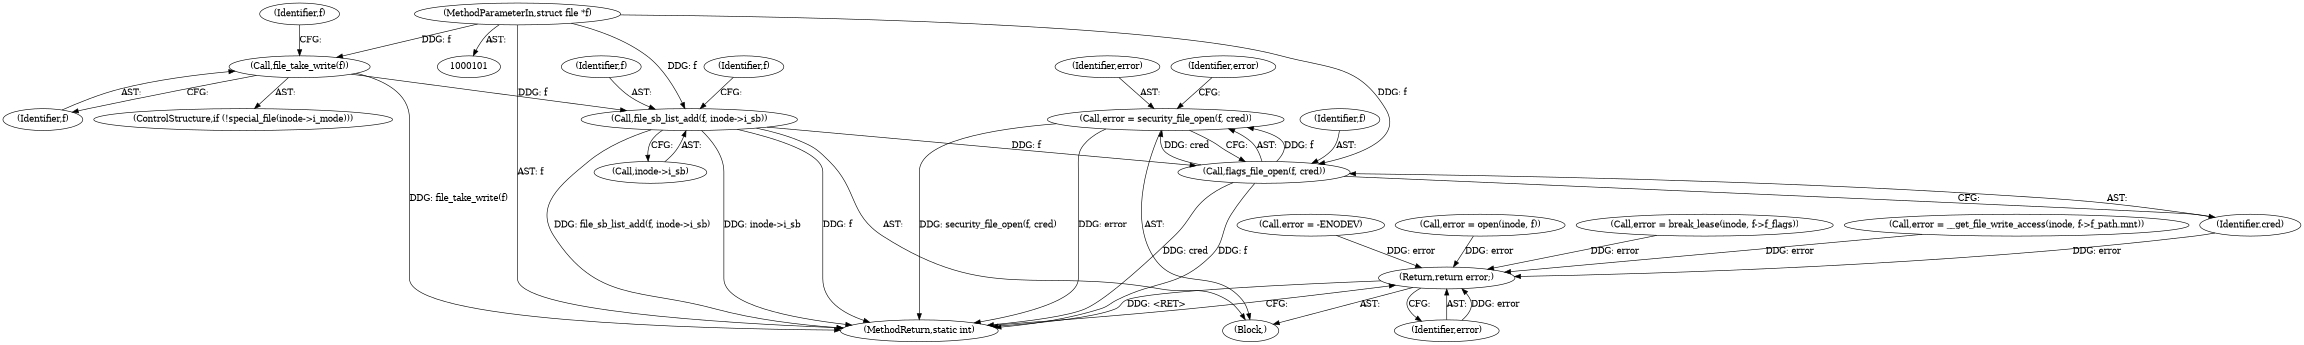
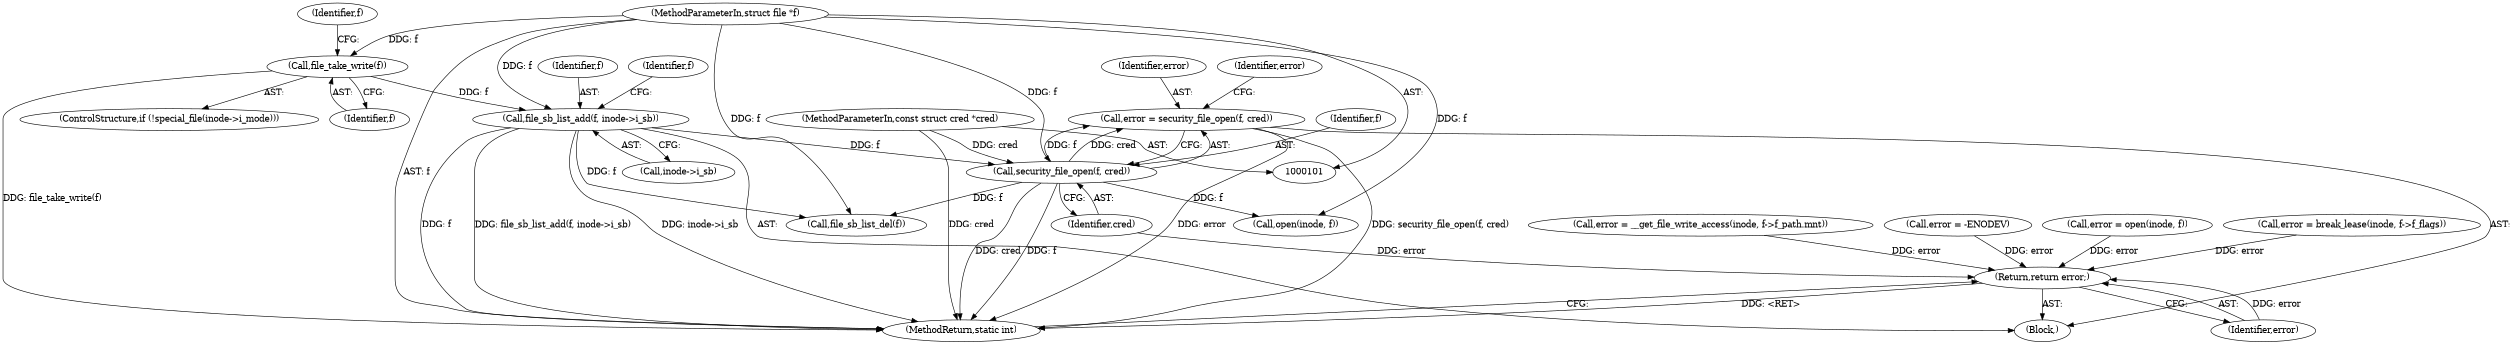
node "(MethodParameterIn,const struct cred *cred)": added
node "(Call,flags_file_open(f, cred))": label "(Call,flags_file_open(f, cred))" -> "(Call,security_file_open(f, cred))"
node "(Call,file_sb_list_del(f))": added
node "(Call,open(inode, f))": added
